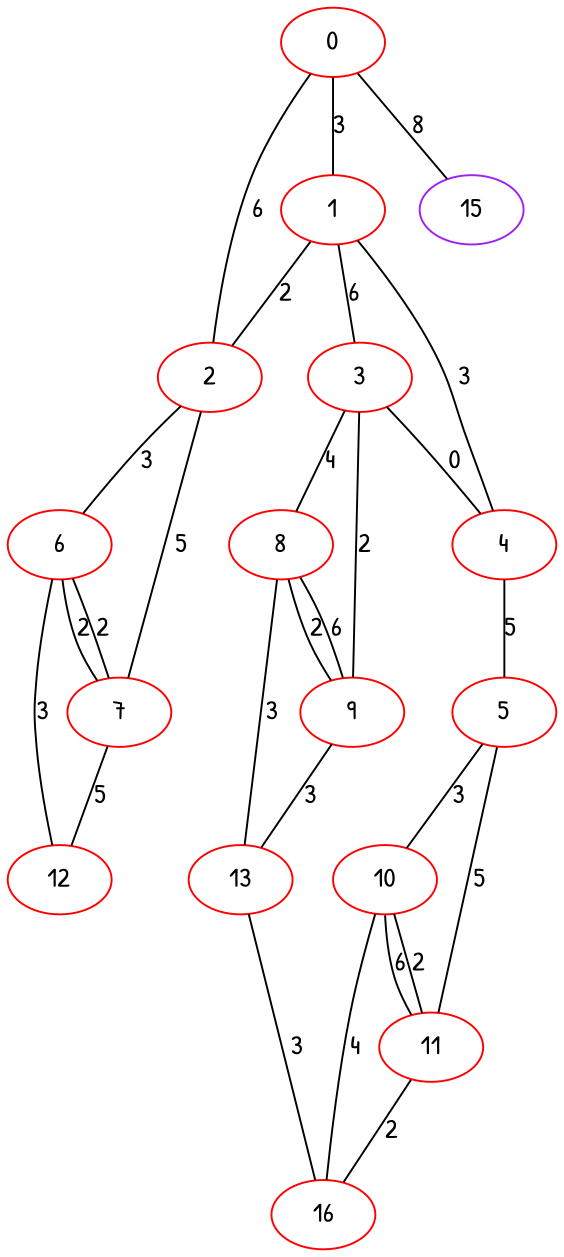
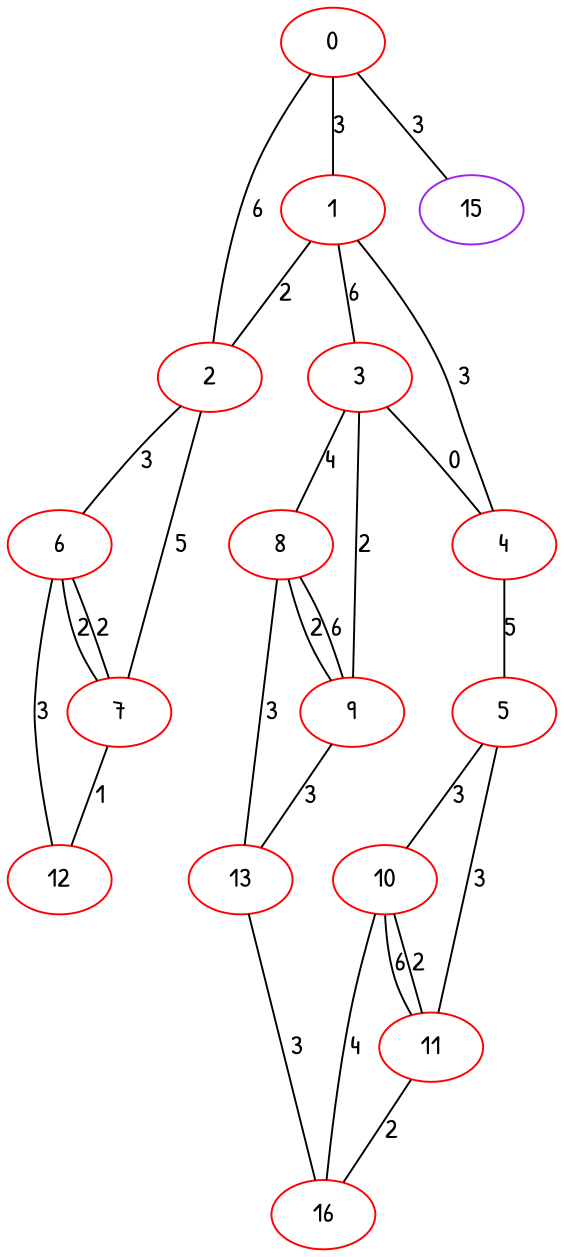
edge "0" -- "15": label "8" -> "3"
edge "7" -- "12": label "5" -> "1"
edge "5" -- "11": label "5" -> "3"
